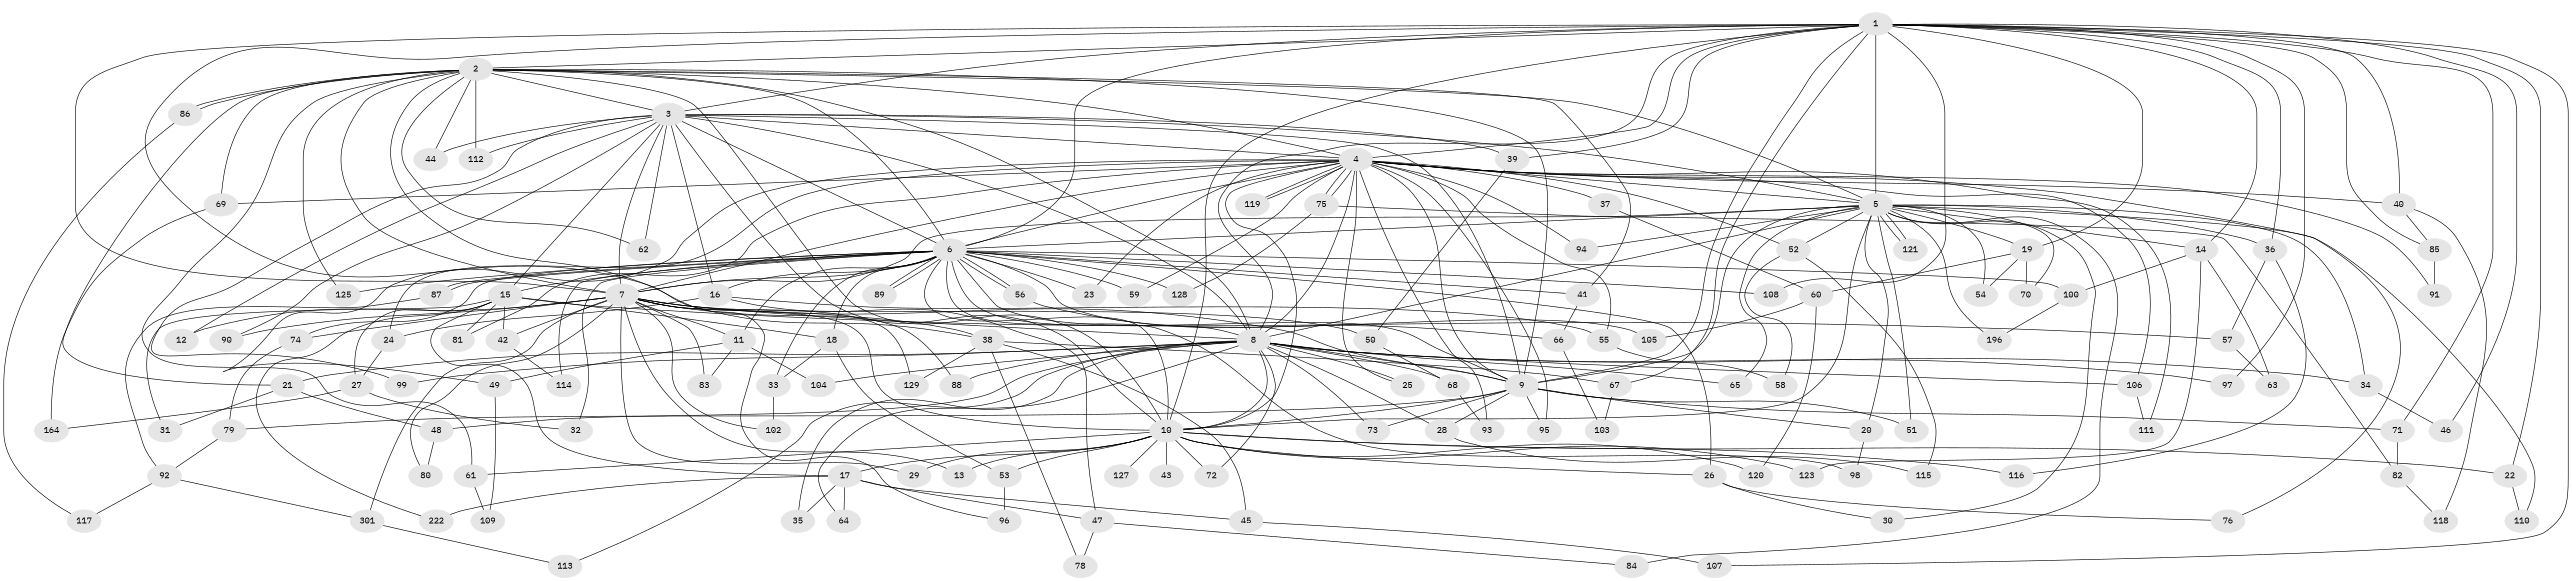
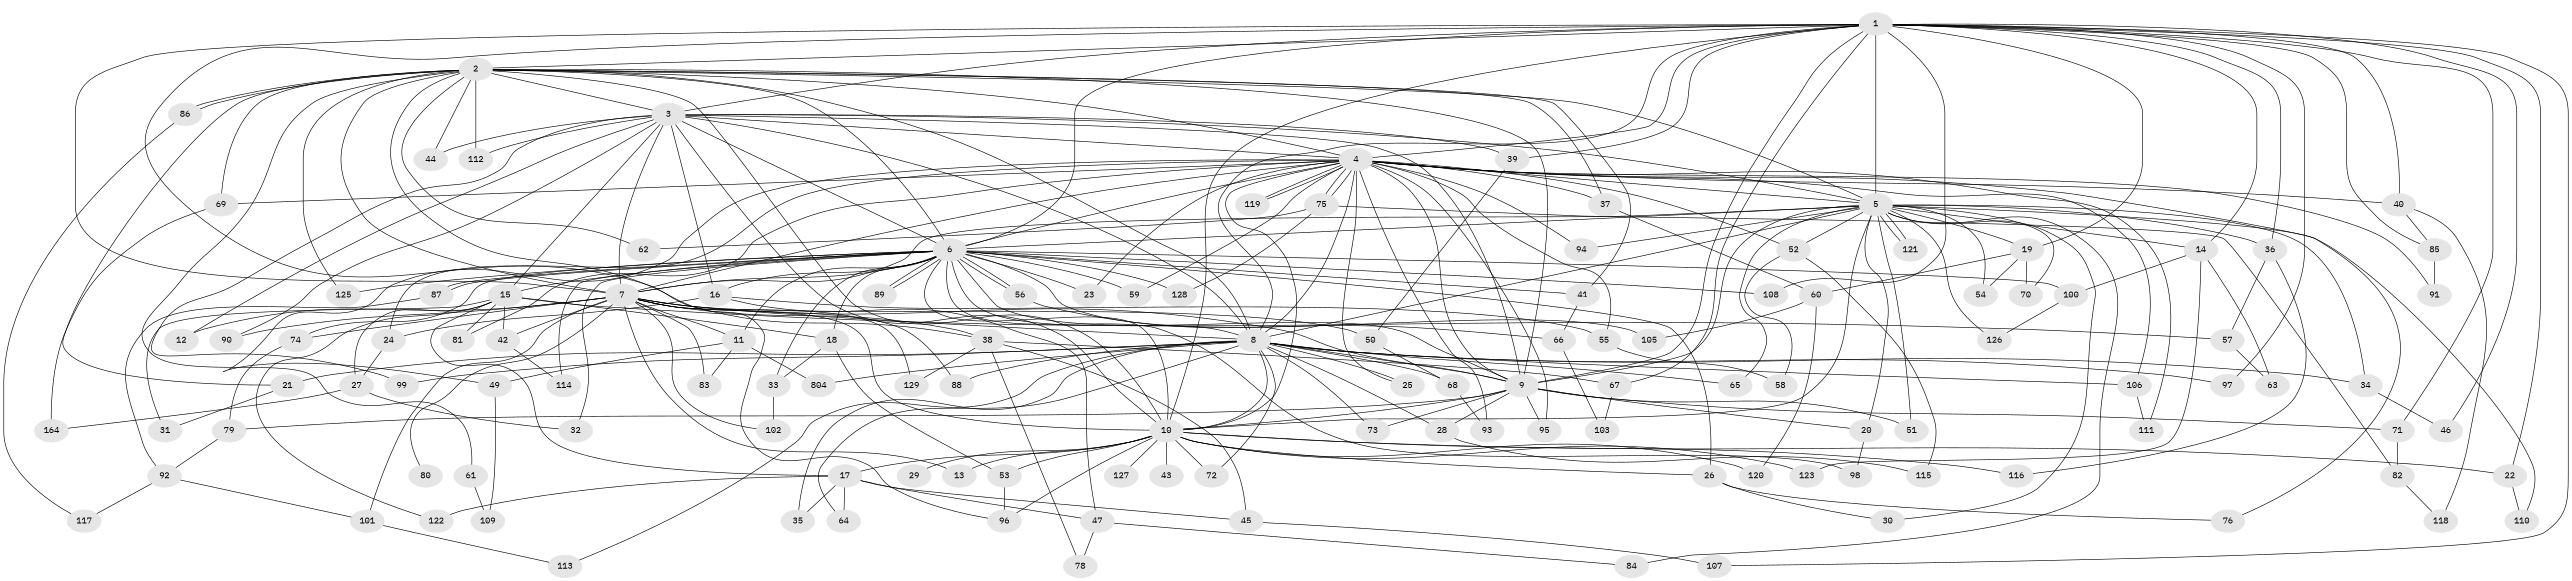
edge "2" -- "37": added
edge "3" -- "62": now "75" -- "62"
node "196": label "196" -> "126"
node "104": label "104" -> "804"
node "48": removed
edge "10" -- "61": now "10" -- "96"
edge "7" -- "29": removed
node "301": label "301" -> "101"
node "222": label "222" -> "122"
